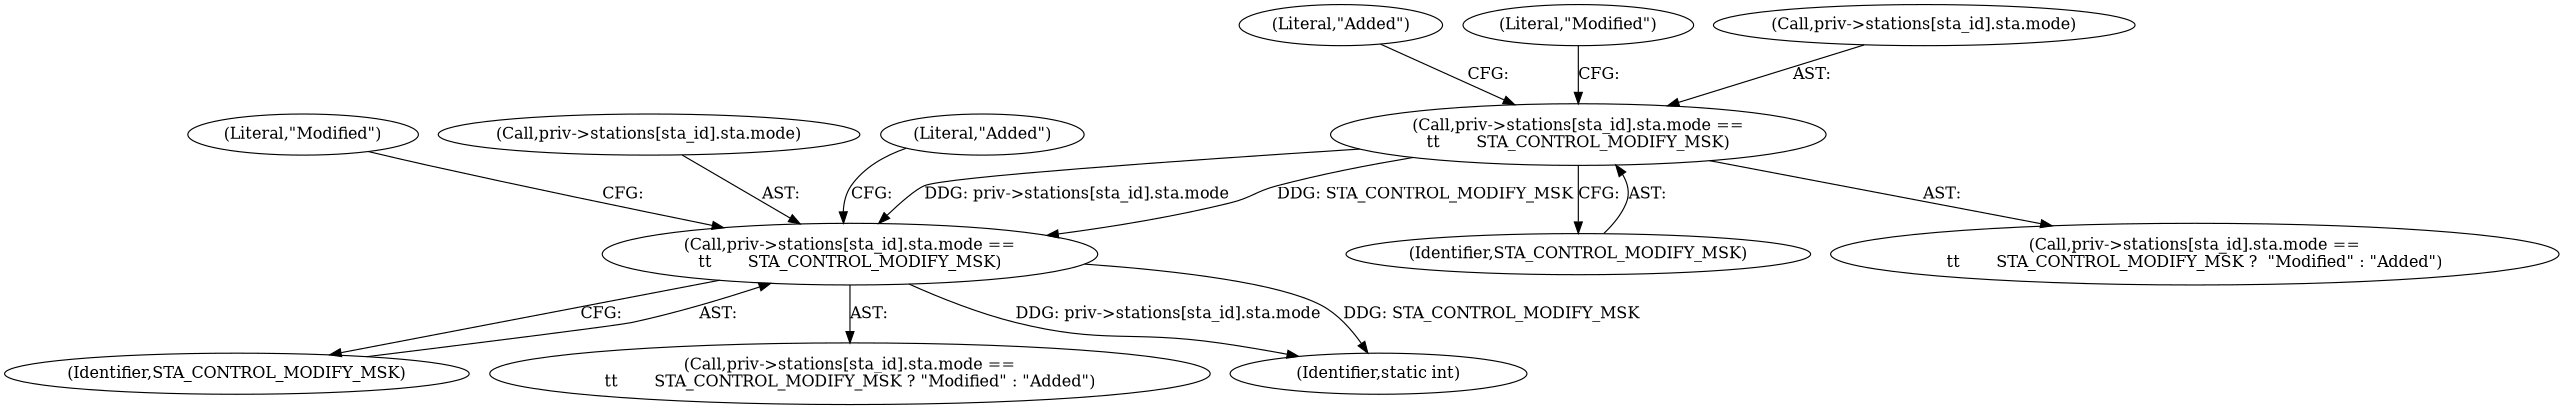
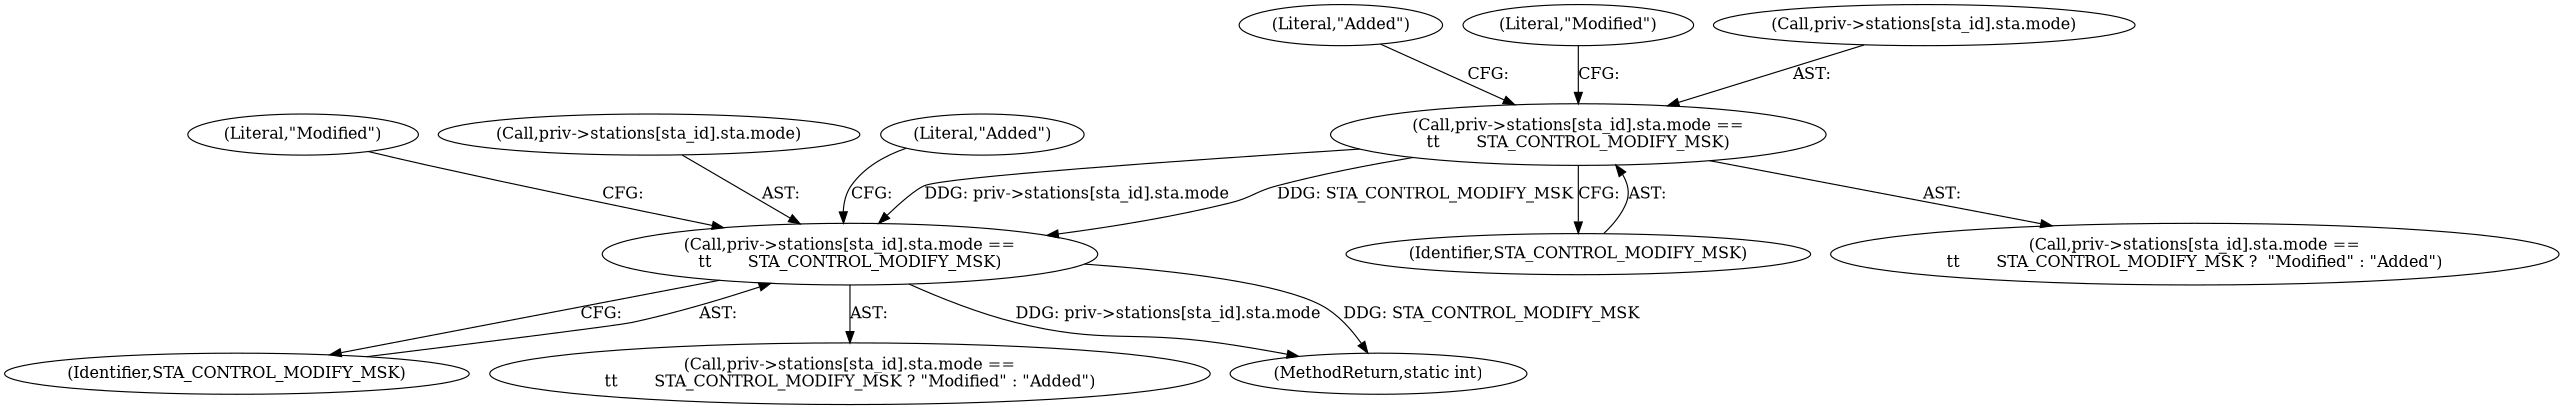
node "(Identifier,static int)": label "(Identifier,static int)" -> "(MethodReturn,static int)"
